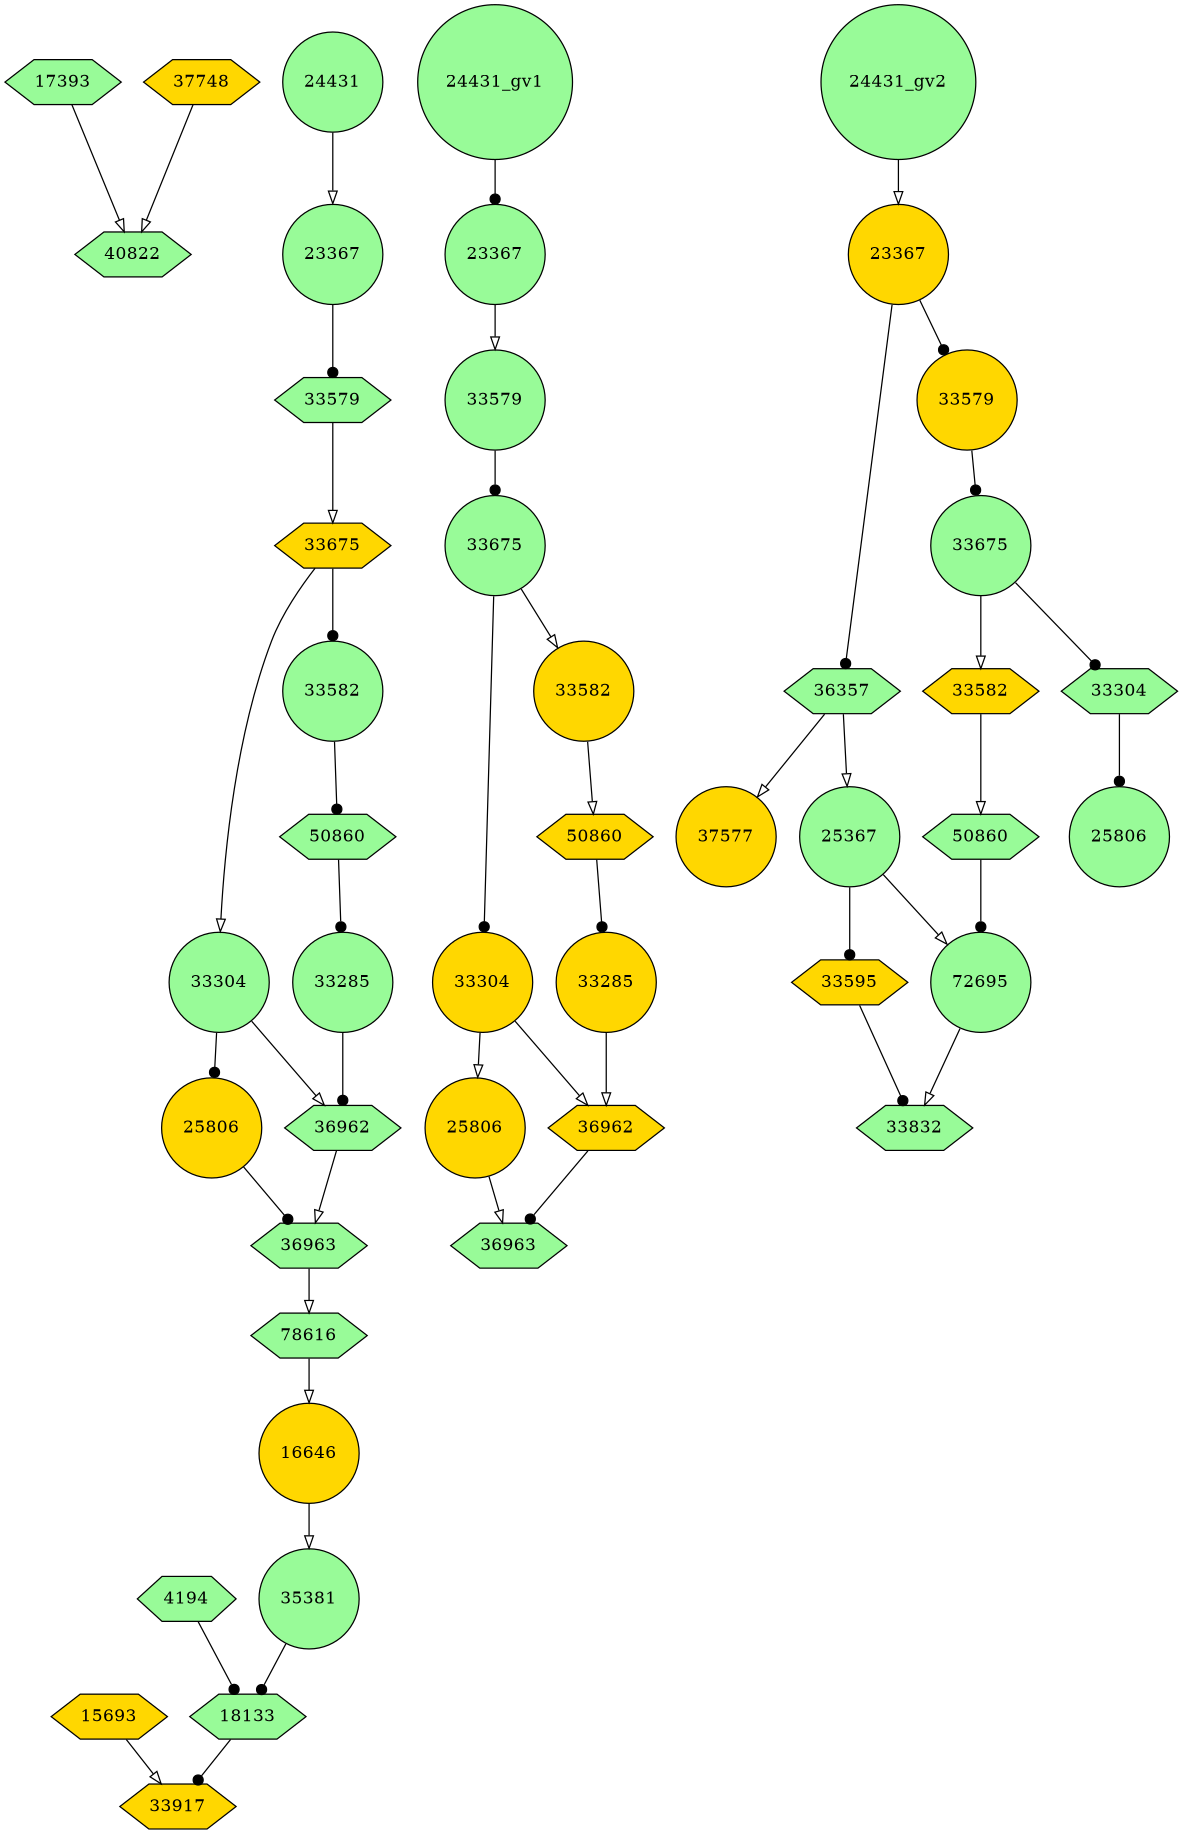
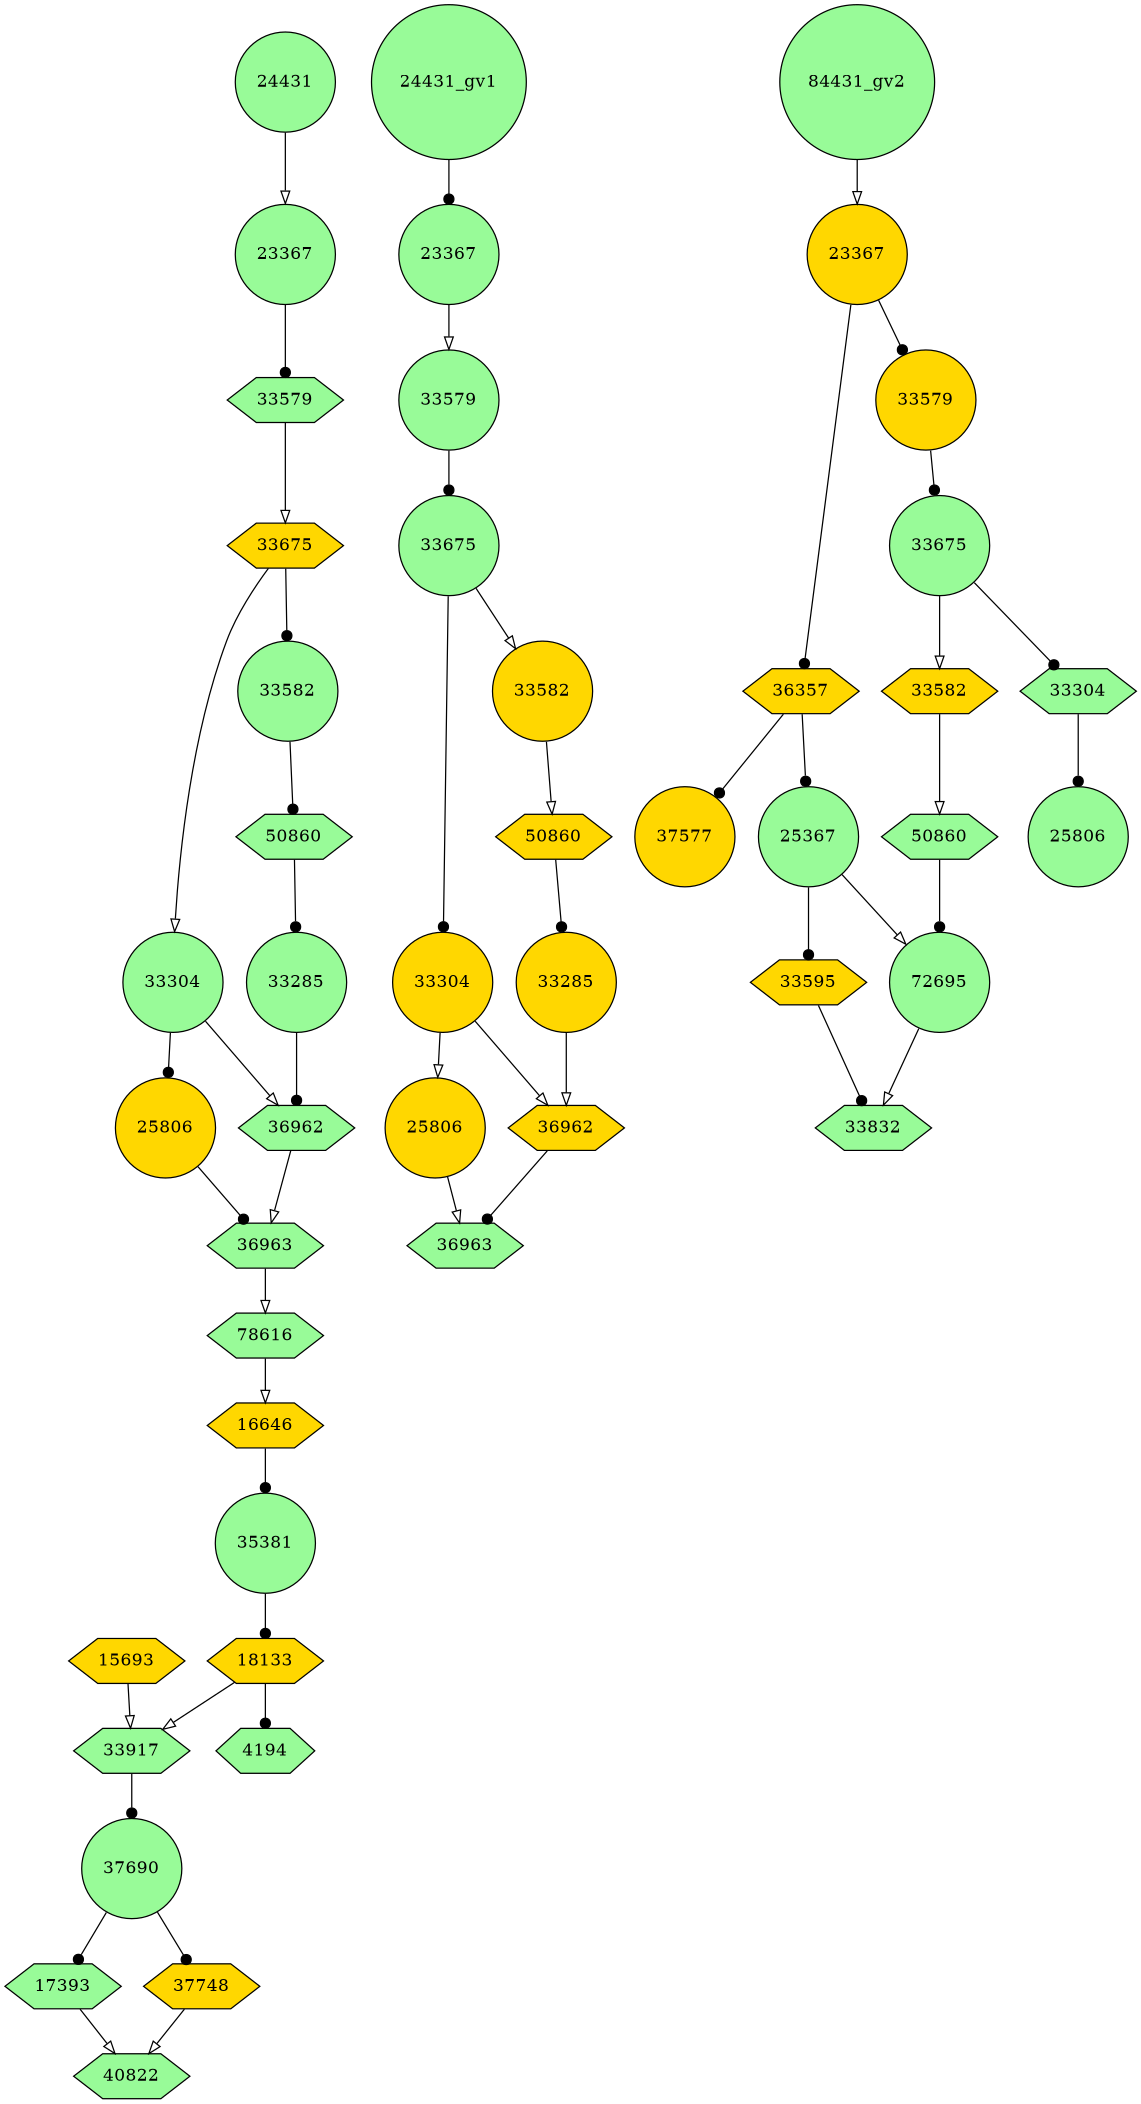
node "24431_gv2": label "24431_gv2" -> "84431_gv2"
node "36357": fillcolor palegreen -> gold
edge "36357" -> "25367": arrowhead onormal -> dot
edge "36357" -> "37577": arrowhead onormal -> dot
node "16646": shape circle -> hexagon
edge "16646" -> "35381": arrowhead onormal -> dot
edge "4194" -> "18133": reversed
node "18133": fillcolor palegreen -> gold
edge "18133" -> "33917": arrowhead dot -> onormal
node "33917": fillcolor gold -> palegreen
node "37690": added
